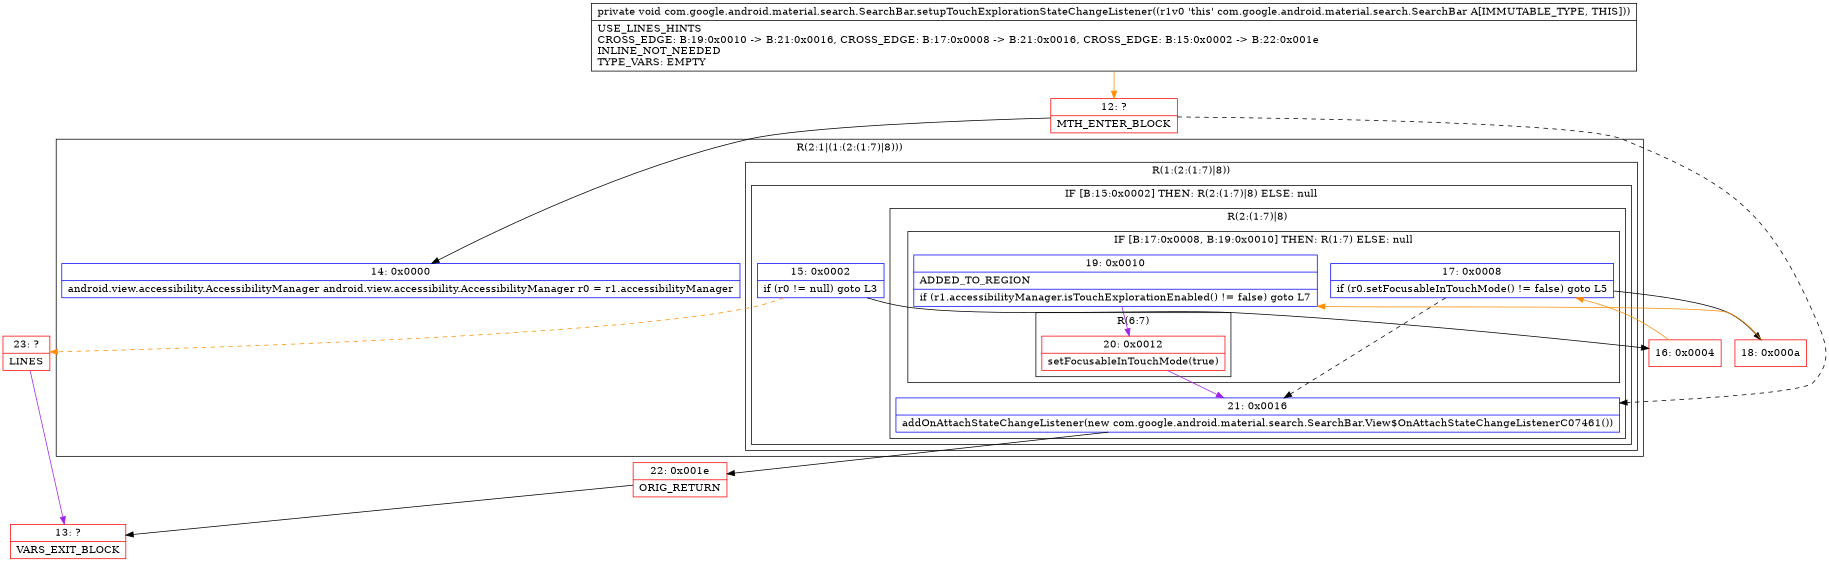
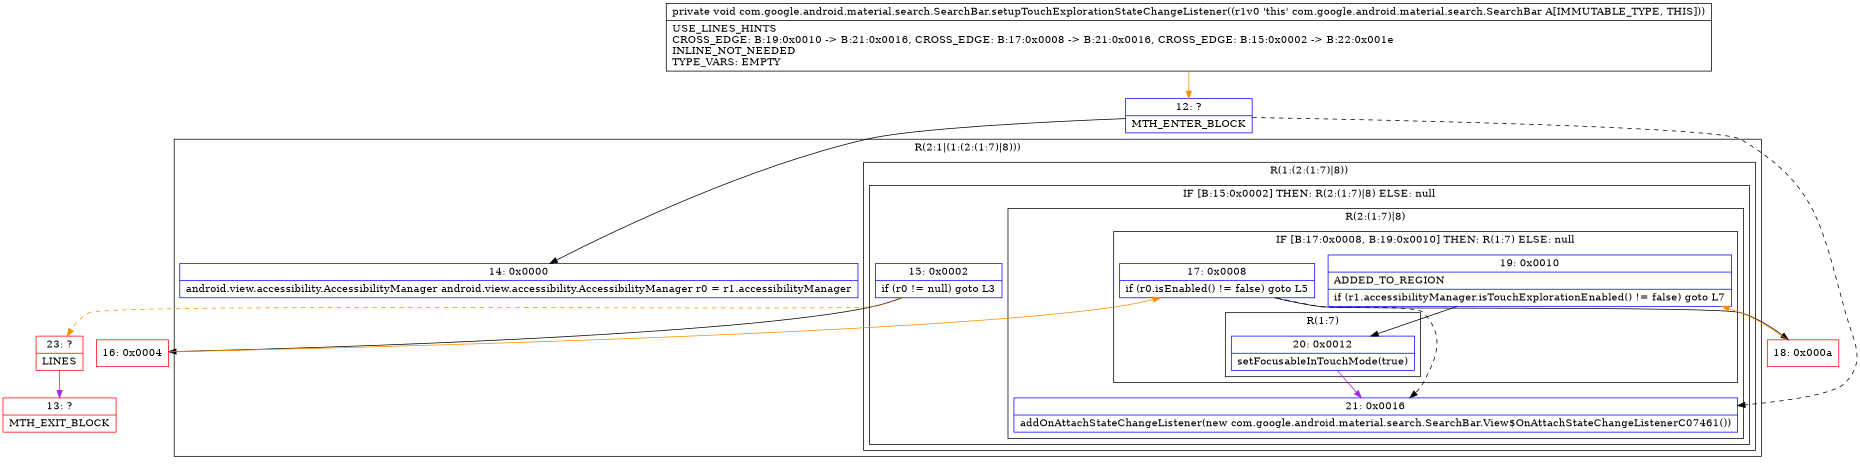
node "12: ?": color red -> blue
node "17: 0x0008": text "if (r0.setFocusableInTouchMode() != false) goto L5" -> "if (r0.isEnabled() != false) goto L5"
edge "19: 0x0010" -> "20: 0x0012": color purple -> black
cluster "R(6:7)": label "R(6:7)" -> "R(1:7)"
node "20: 0x0012": color red -> blue
node "22: 0x001e": removed
node "13: ?": text "VARS_EXIT_BLOCK" -> "MTH_EXIT_BLOCK"
